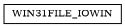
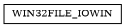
node "WIN31FILE_IOWIN": label "WIN31FILE_IOWIN" -> "WIN32FILE_IOWIN"
